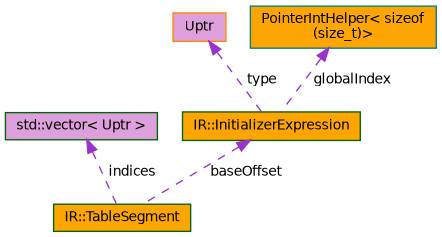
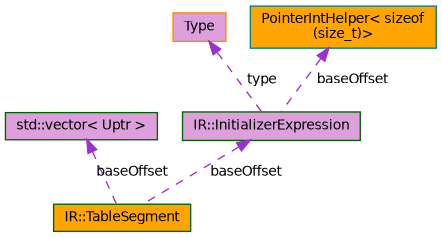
node "Uptr": label "Uptr" -> "Type"
edge "IR::InitializerExpression" -> "PointerIntHelper< sizeof (size_t)>": label " globalIndex" -> " baseOffset"
node "IR::InitializerExpression": fillcolor orange -> plum
edge "IR::TableSegment" -> "std::vector< Uptr >": label " indices" -> " baseOffset"
